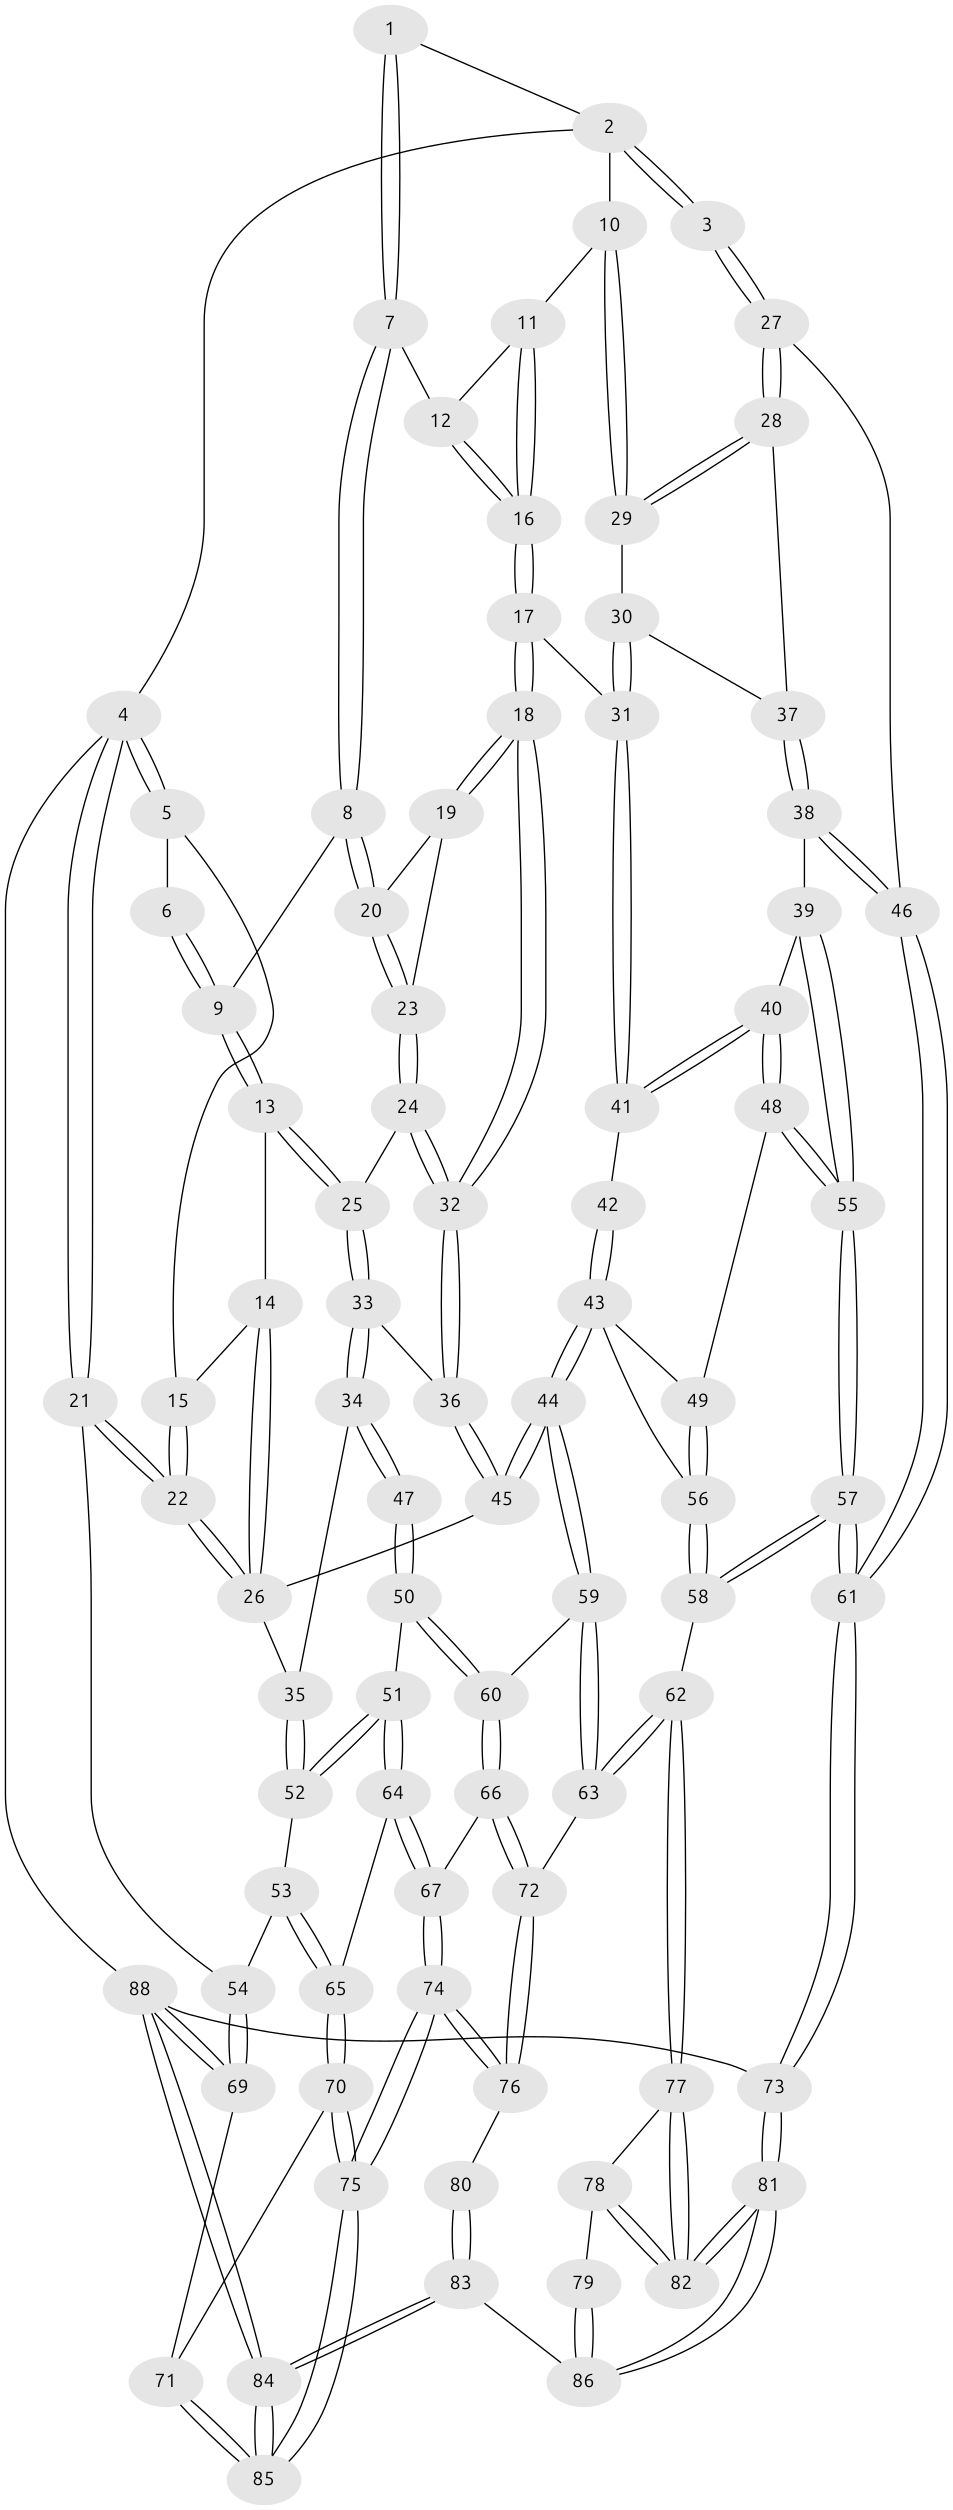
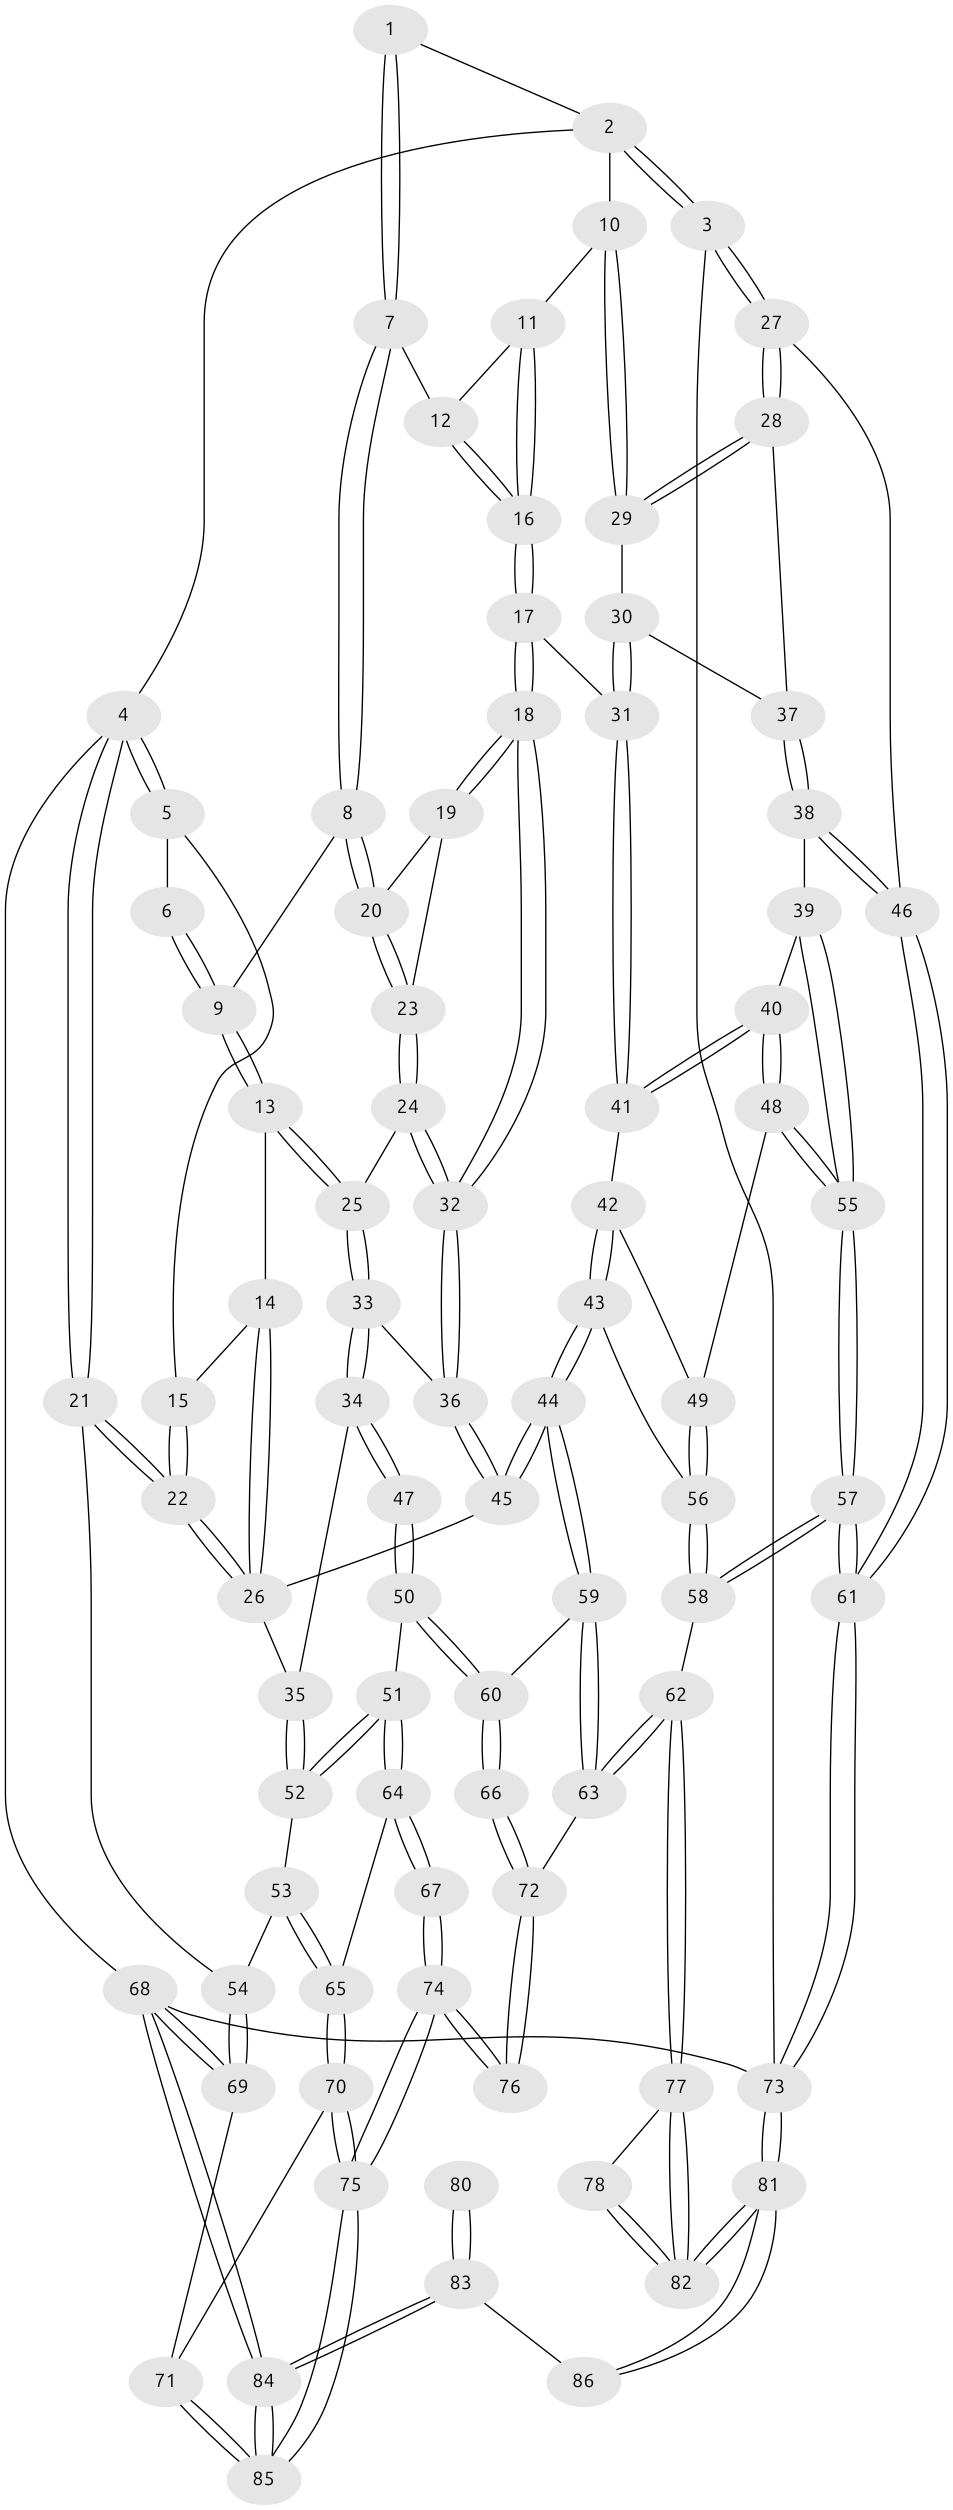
edge "3" -- "73": added
edge "43" -- "49": now "42" -- "49"
edge "66" -- "67": removed
node "88": label "88" -> "68"
edge "76" -- "80": removed
node "79": removed
